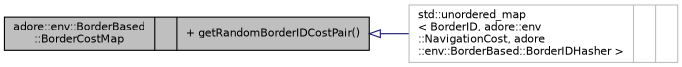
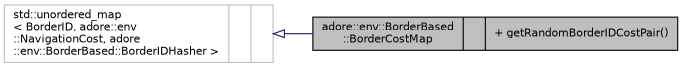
edge "std::unordered_map" -> "adore::env::BorderBased": reversed
